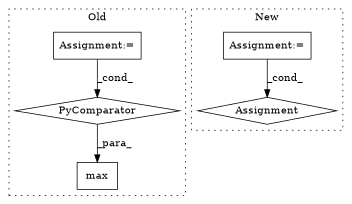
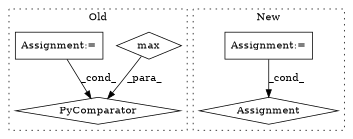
edge "PyComparator" -> "max": reversed
node "max": shape box -> diamond
